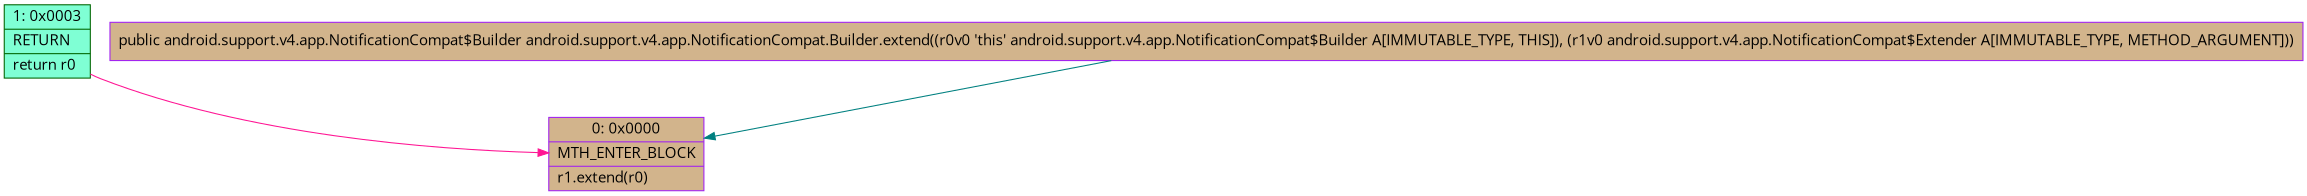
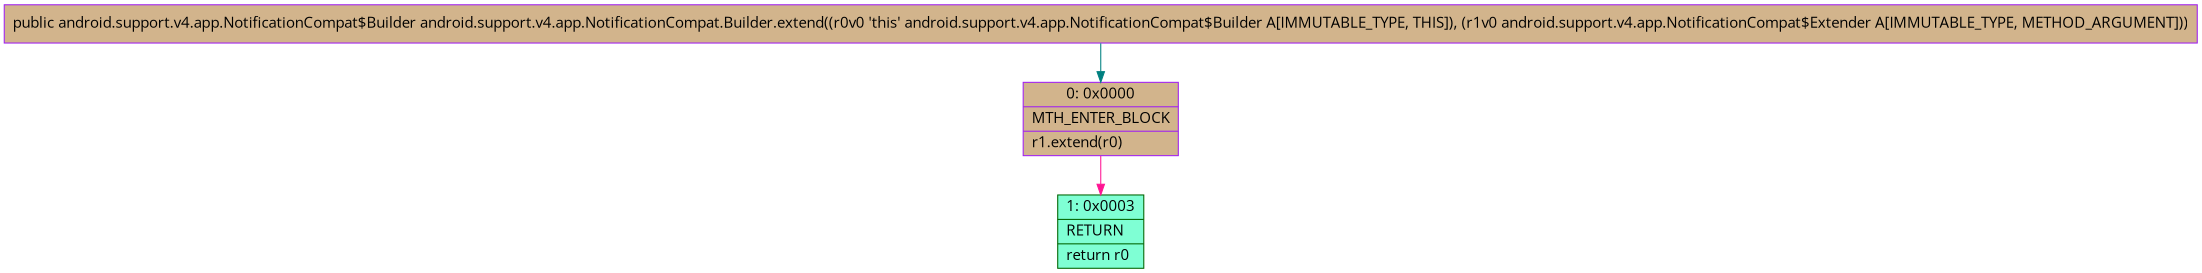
edge "1: 0x0003" -> "0: 0x0000": reversed
